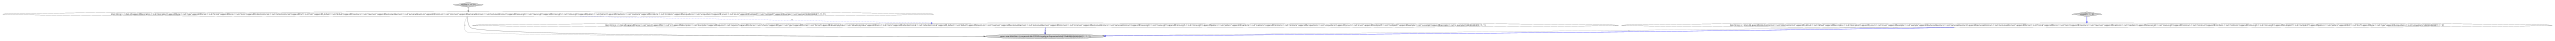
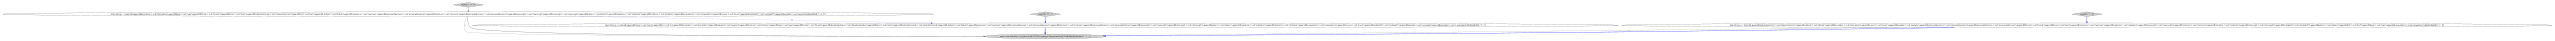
node "keySet['0', '0', '1']": added
